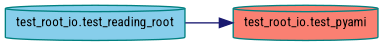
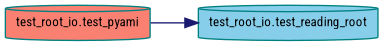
edge "test_root_io.test_reading_root" -> "test_root_io.test_pyami": reversed
